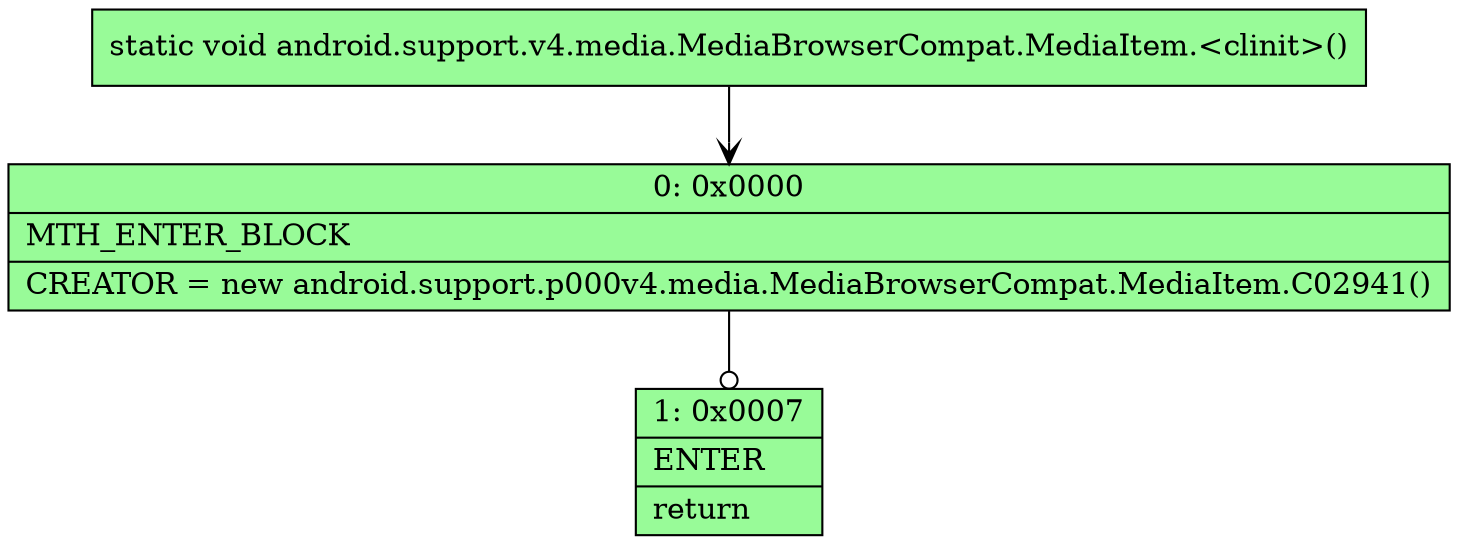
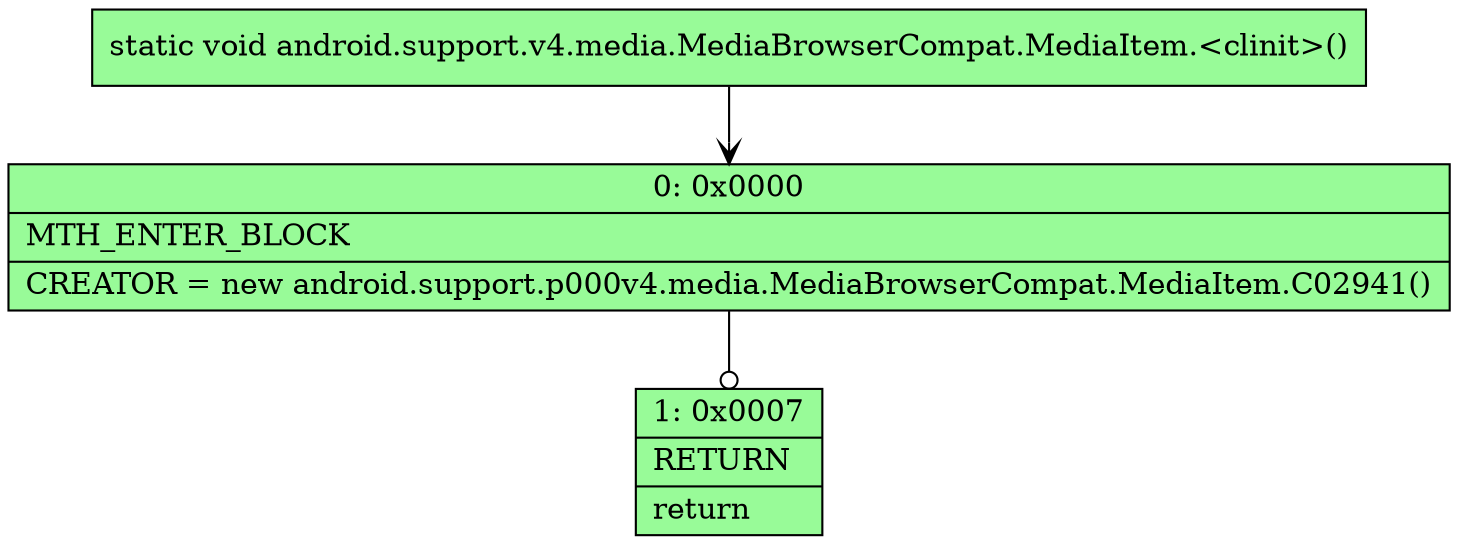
node "1: 0x0007": text "ENTER" -> "RETURN"
